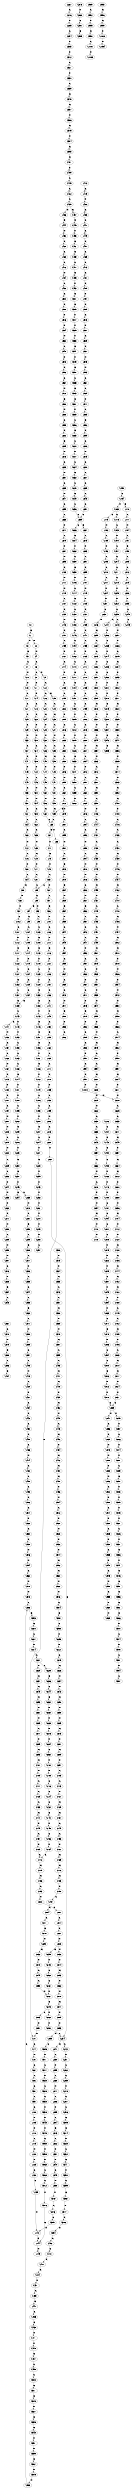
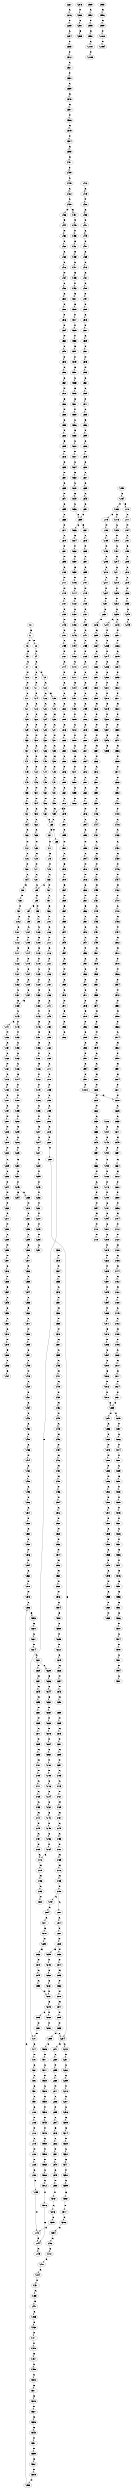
node "S352": added
edge "S650" -> "S658": removed, label "A"
edge "S800" -> "S807": now "S790" -> "S807"
